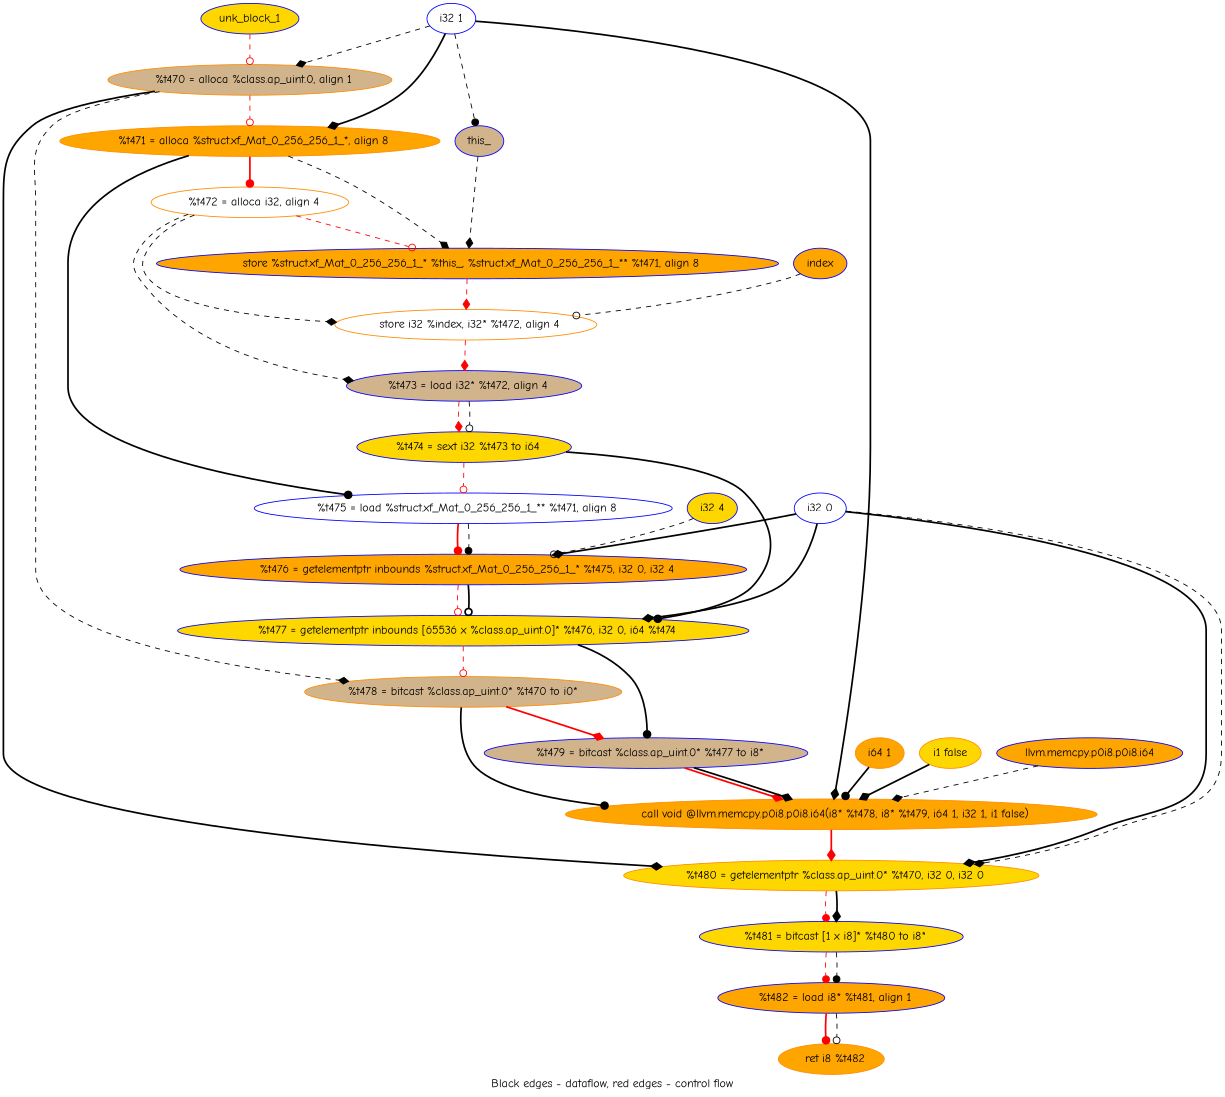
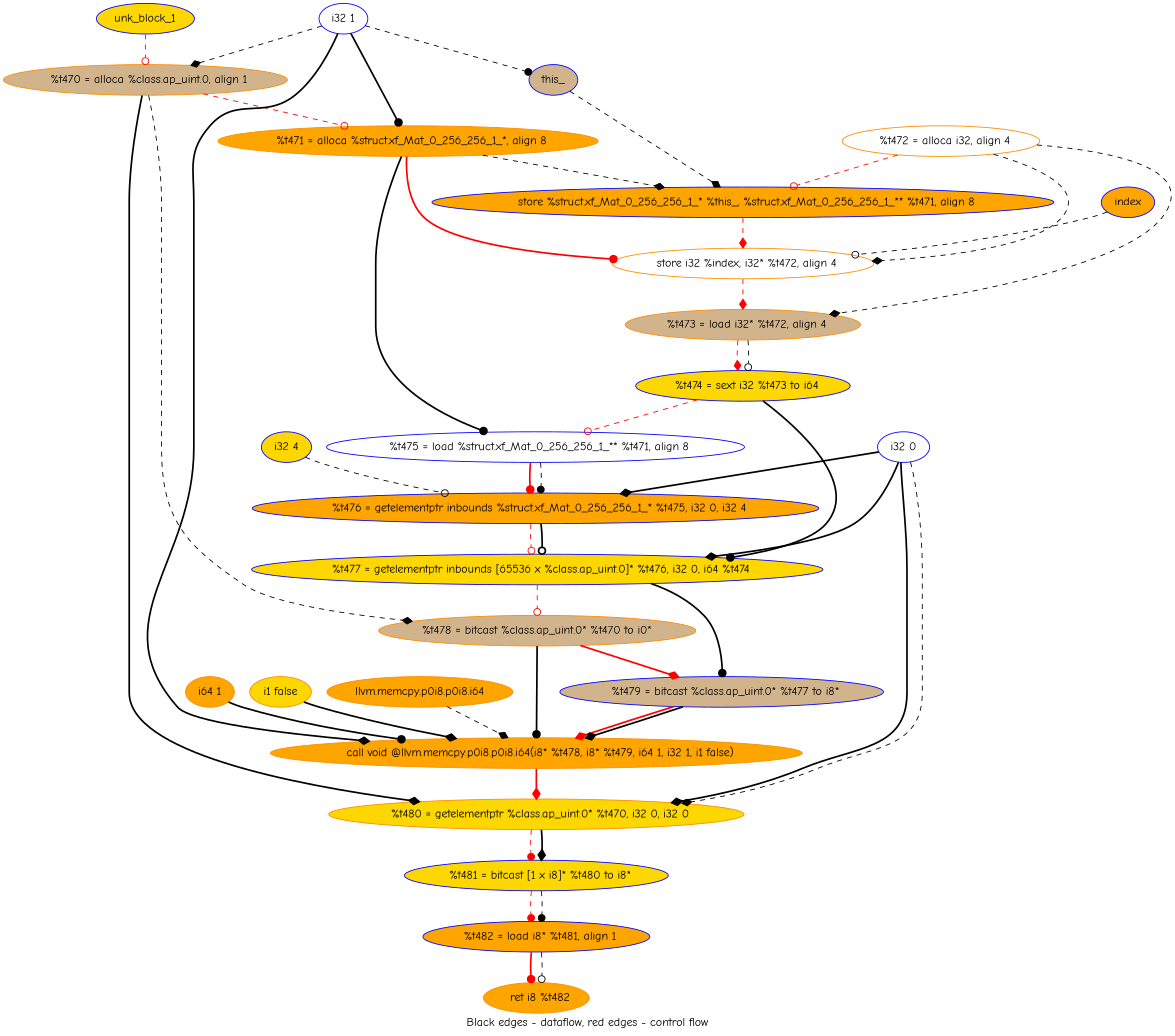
edge "i32 1" -> "%t471 = alloca %struct.xf_Mat_0_256_256_1_*, align 8": arrowhead diamond -> dot
edge "%t471 = alloca %struct.xf_Mat_0_256_256_1_*, align 8" -> "%t472 = alloca i32, align 4": now "%t471 = alloca %struct.xf_Mat_0_256_256_1_*, align 8" -> "store i32 %index, i32* %t472, align 4"
node "%t473 = load i32* %t472, align 4": color blue -> darkorange
node "llvm.memcpy.p0i8.p0i8.i64": color blue -> darkorange
